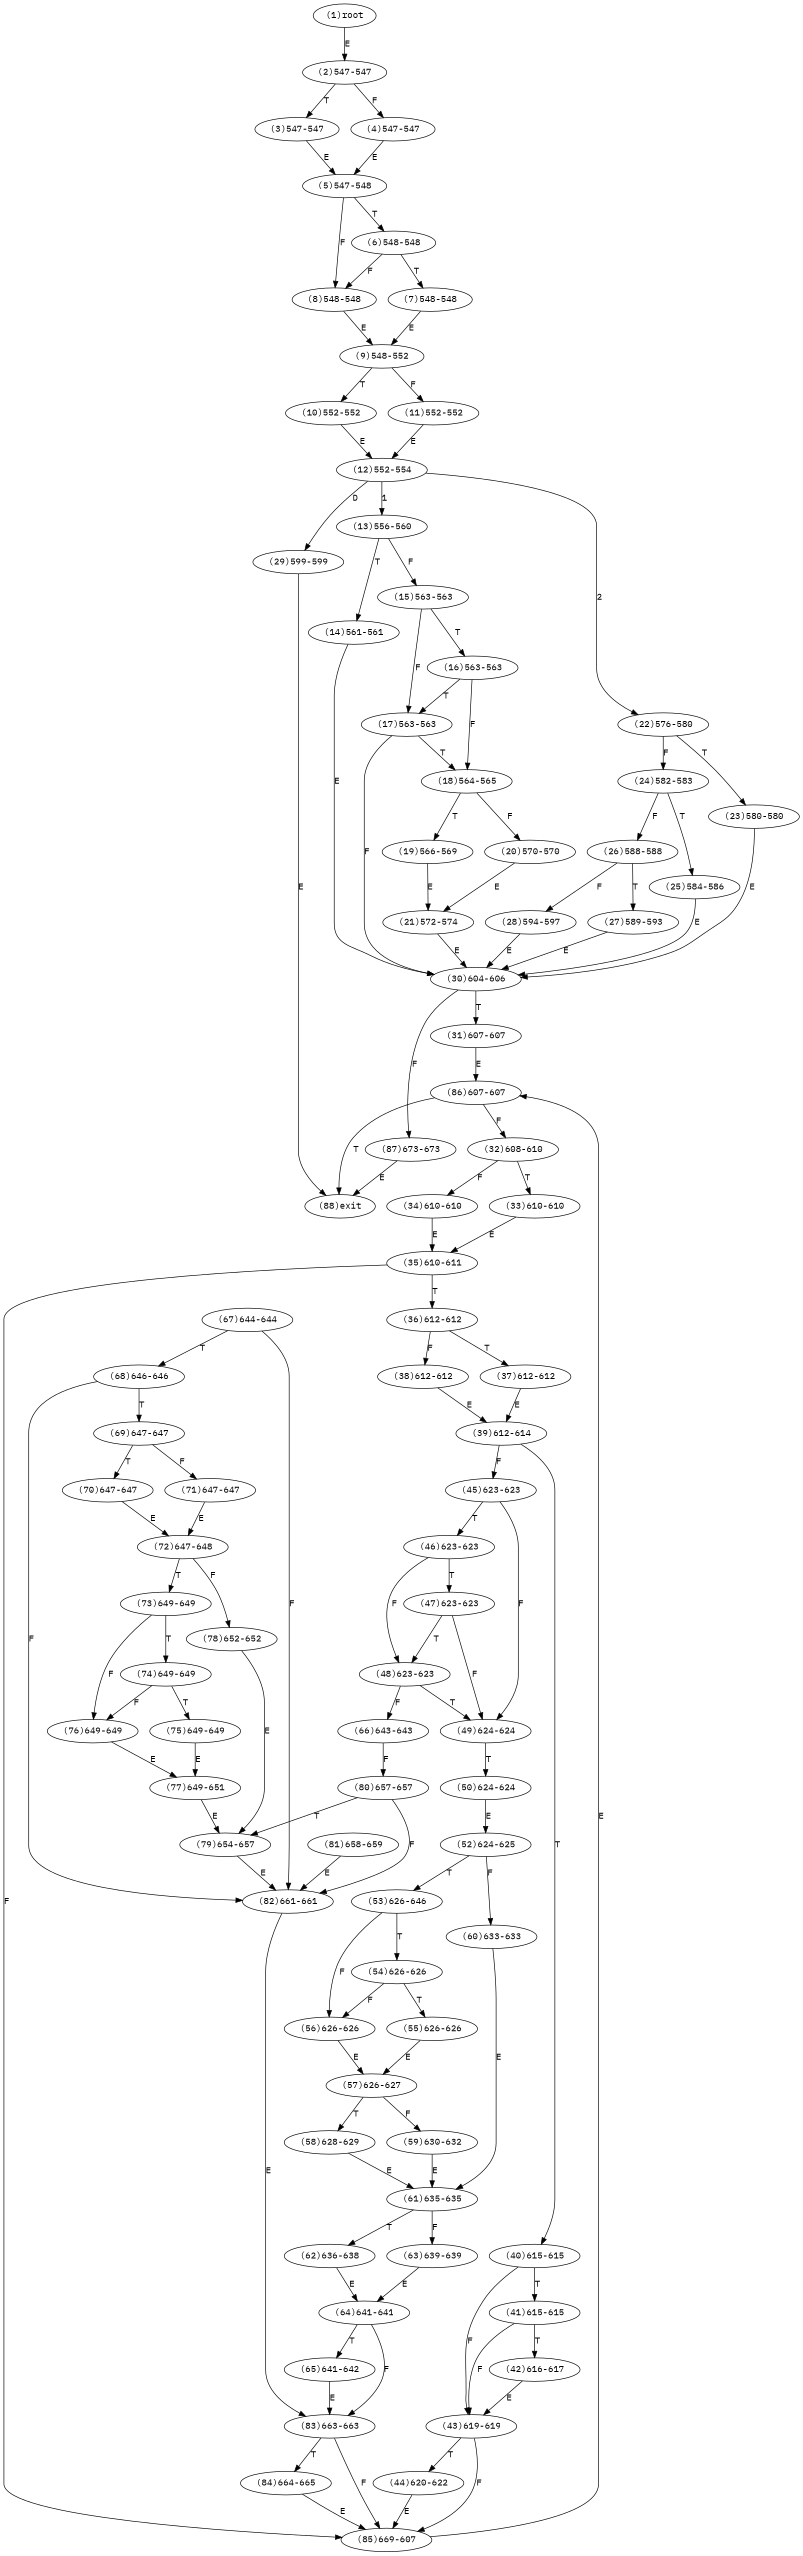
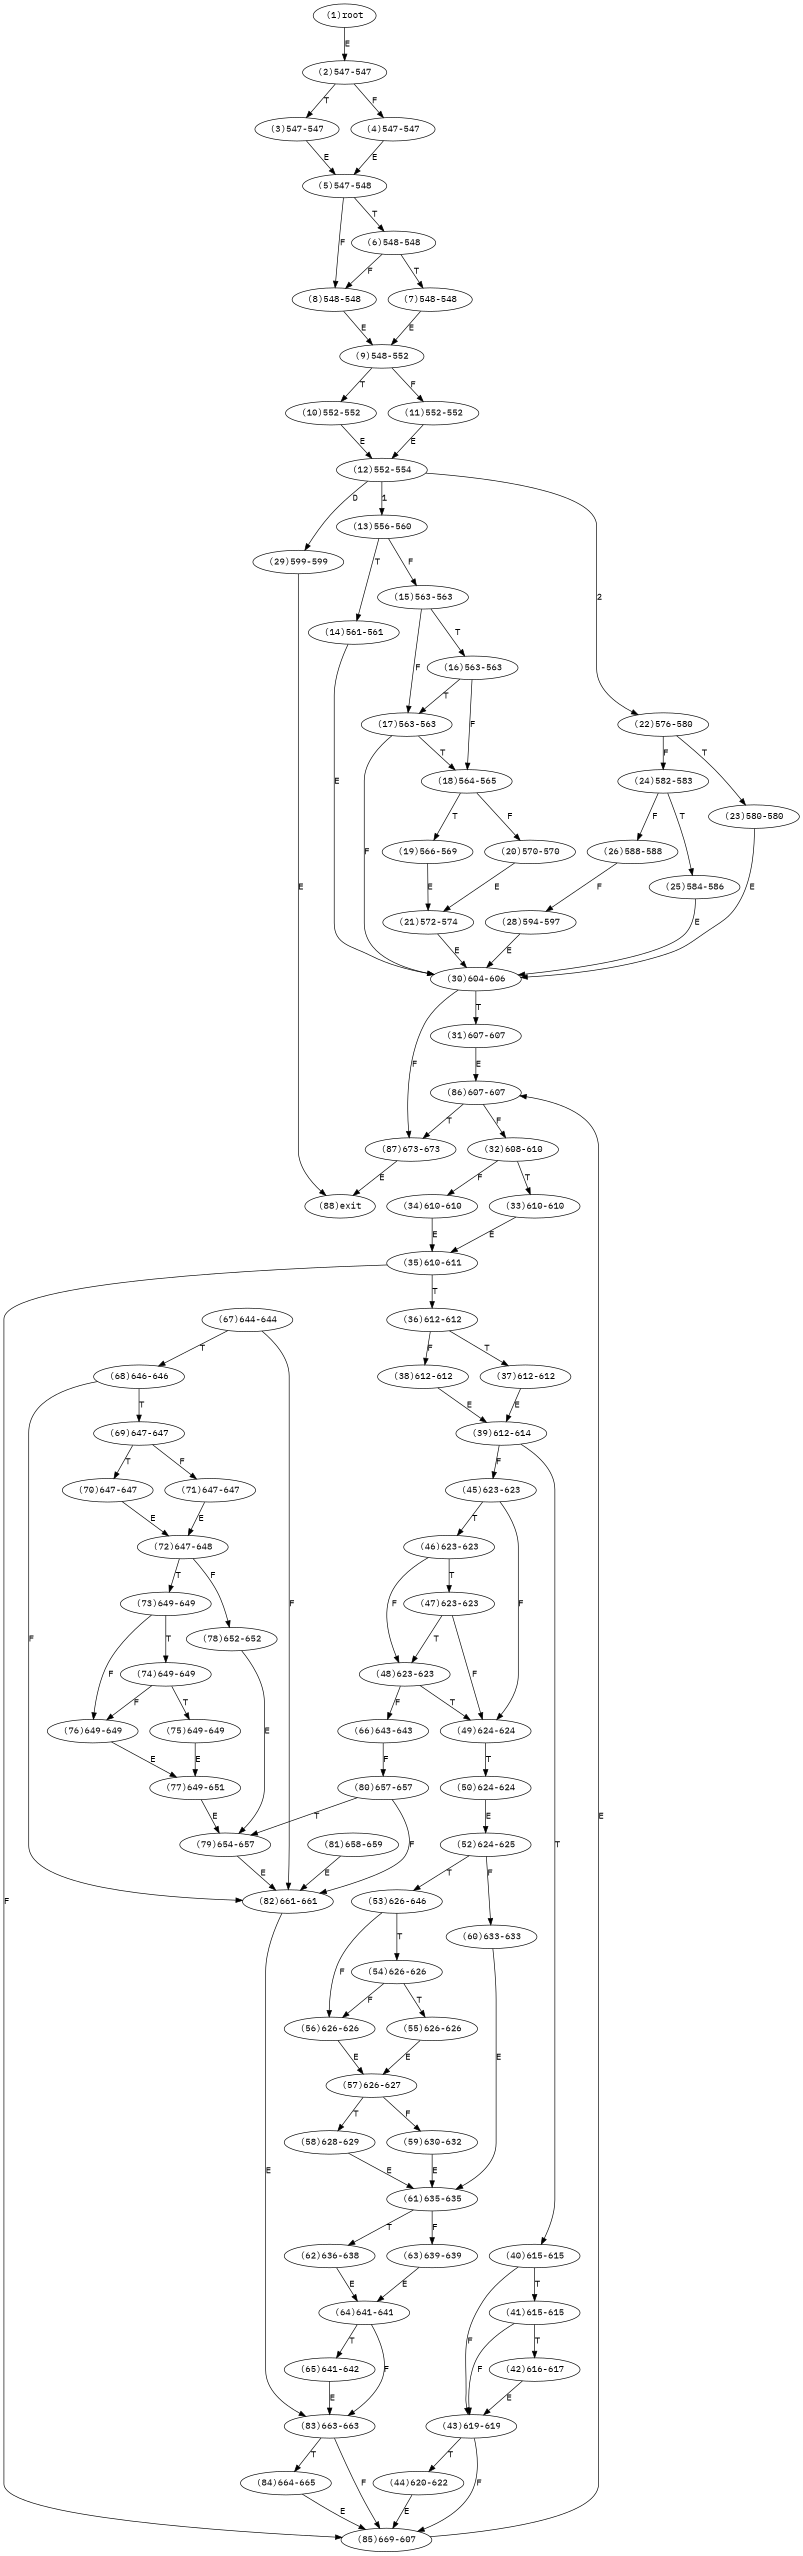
node "(27)589-593": removed
edge "(86)607-607" -> "(88)exit": now "(86)607-607" -> "(87)673-673"
